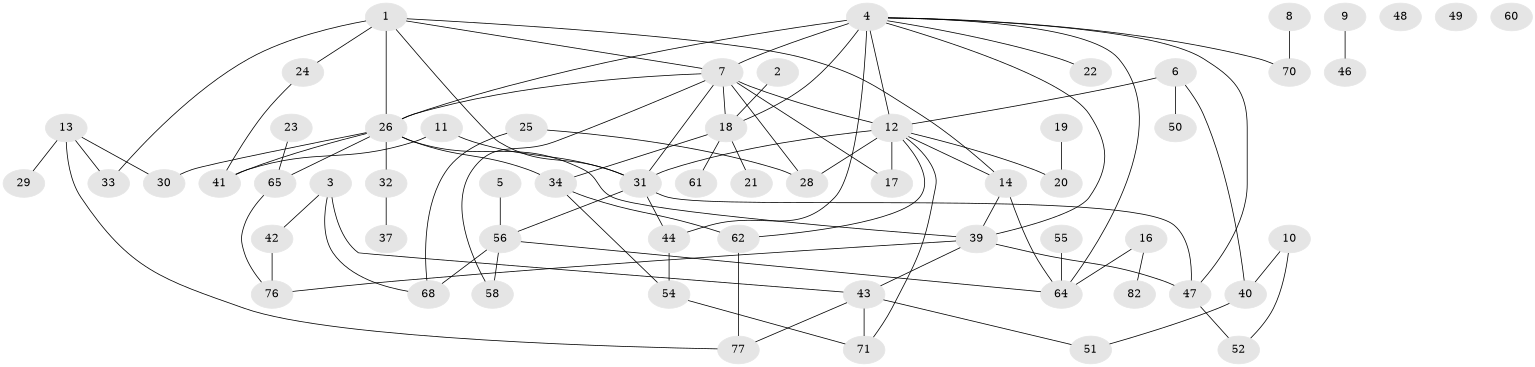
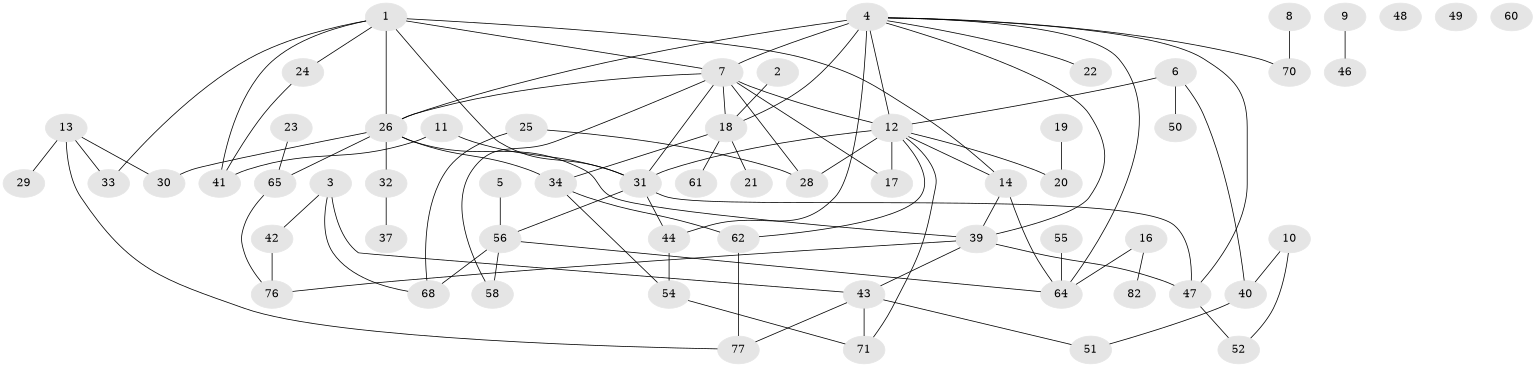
edge "26" -- "41": now "1" -- "41"
